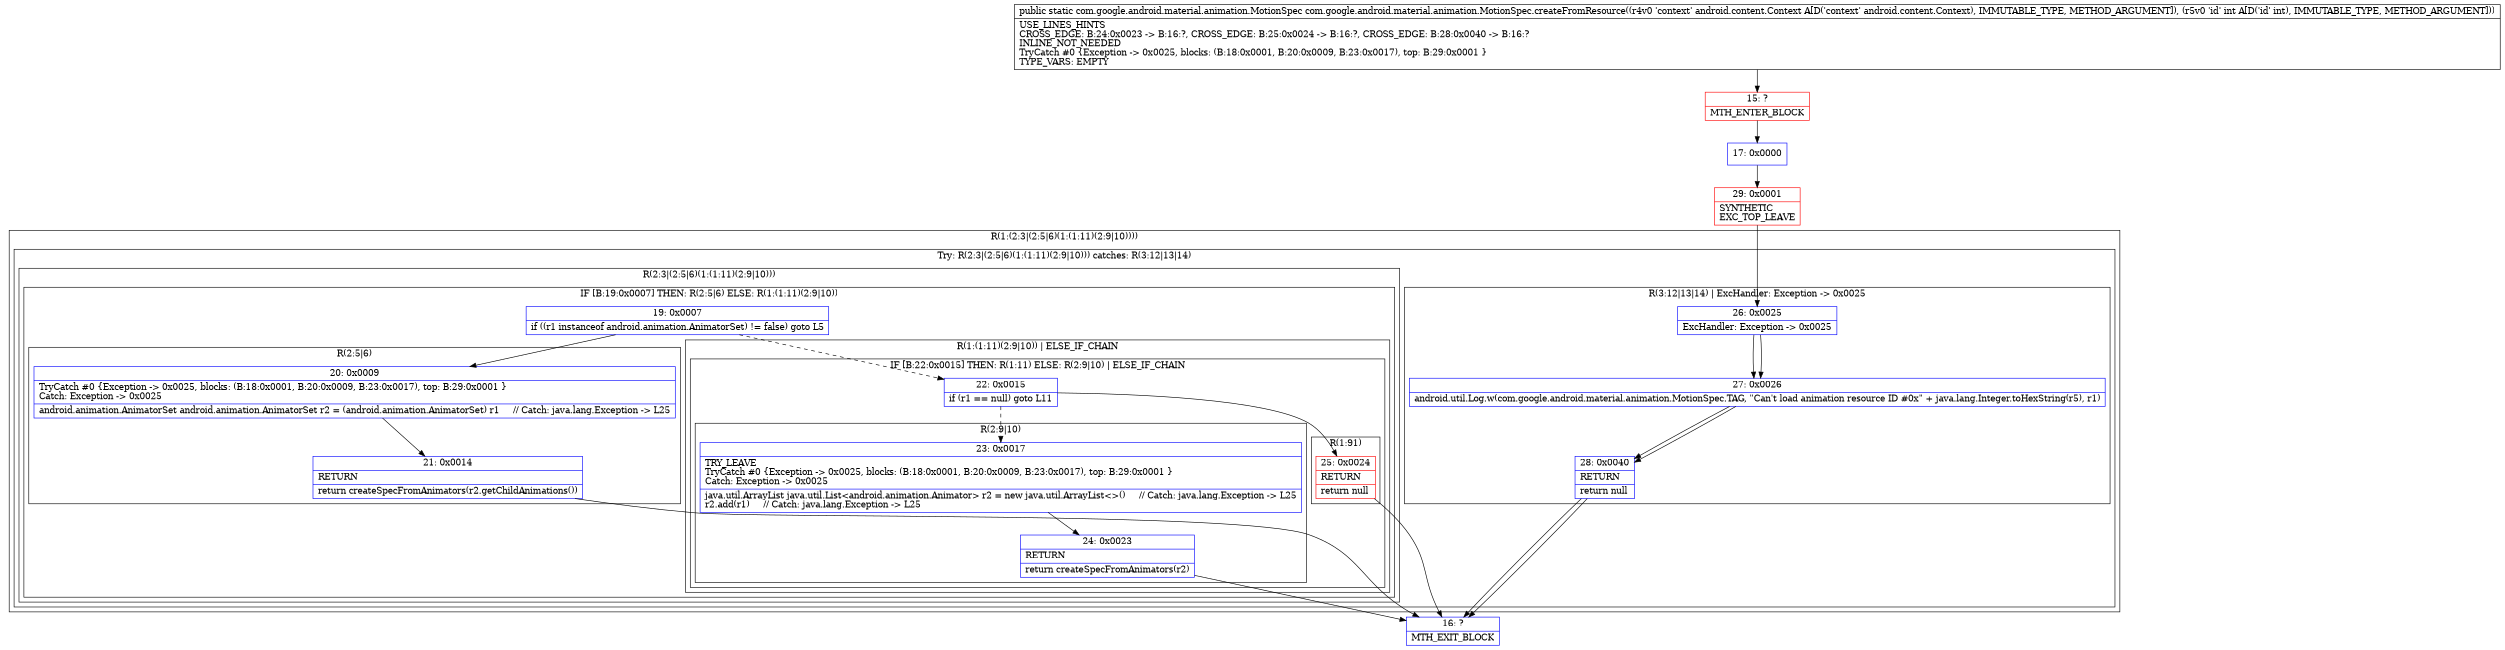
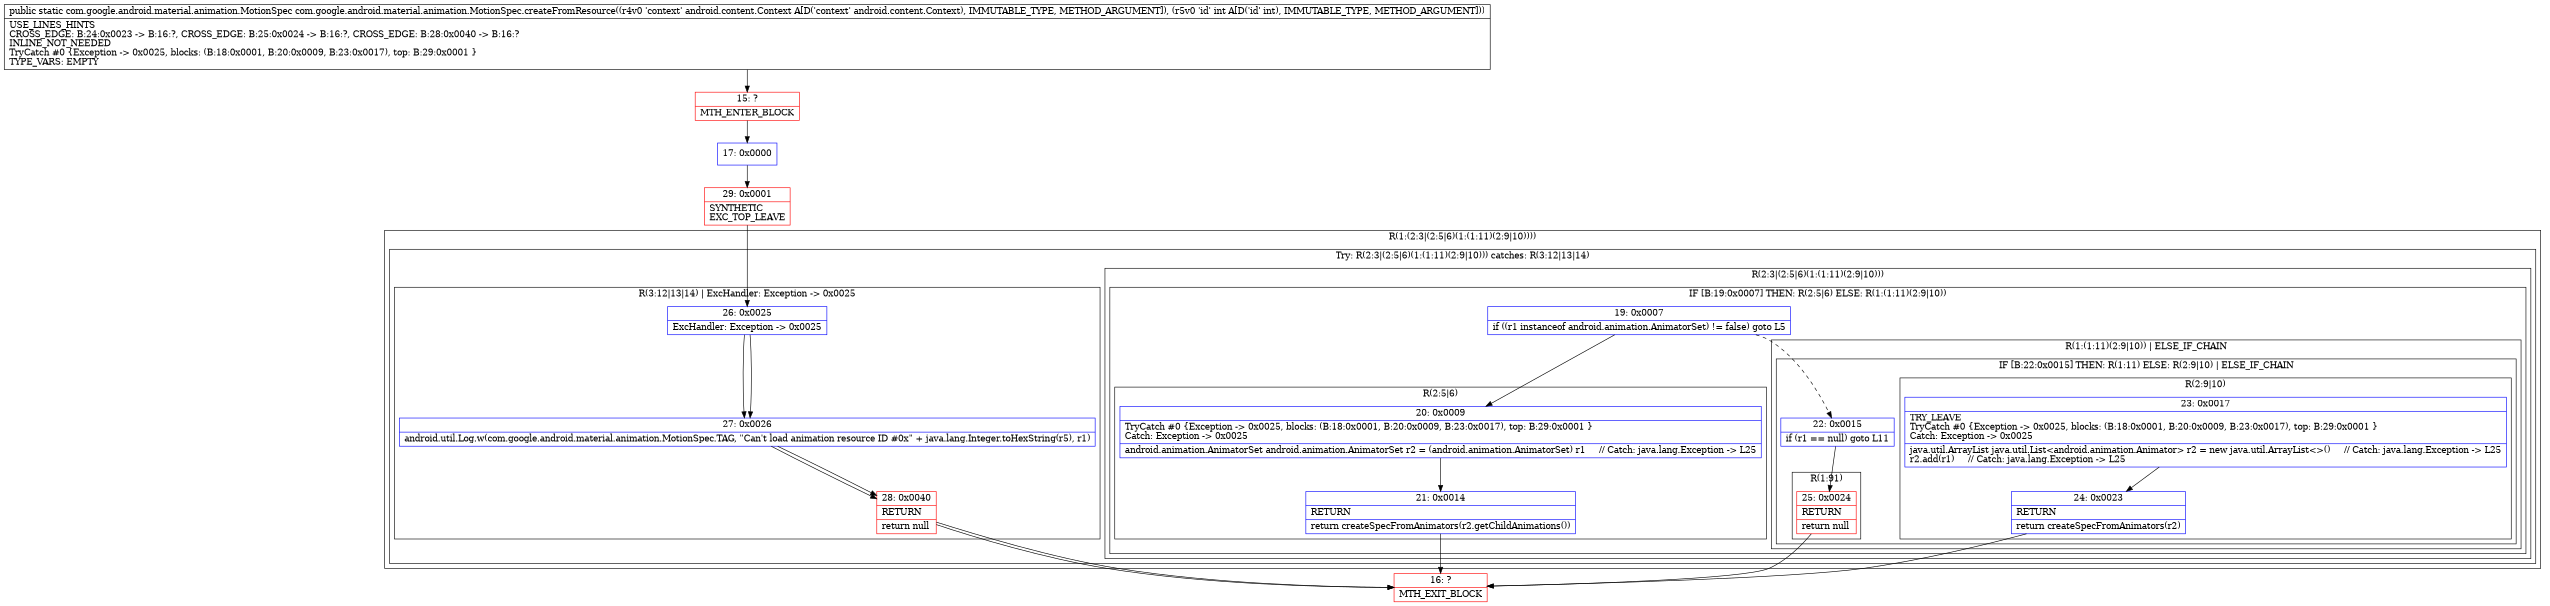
edge "22: 0x0015" -> "23: 0x0017": removed
node "28: 0x0040": color blue -> red
node "16: ?": color blue -> red
